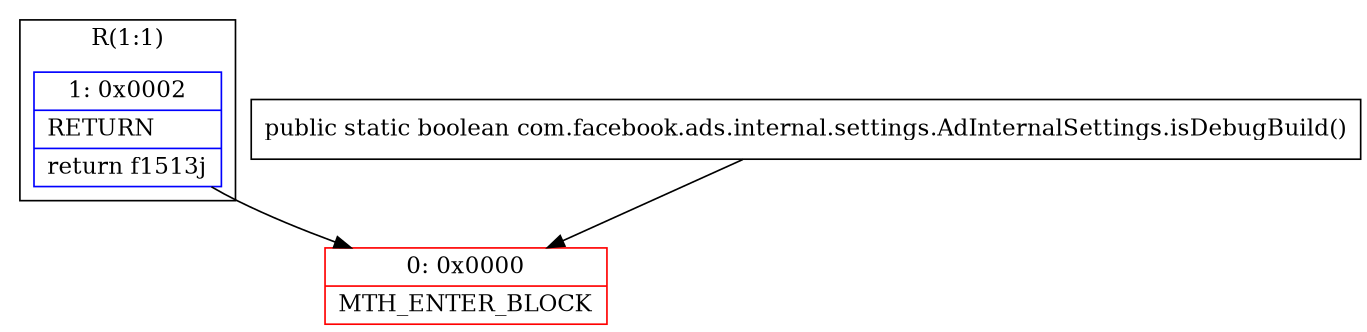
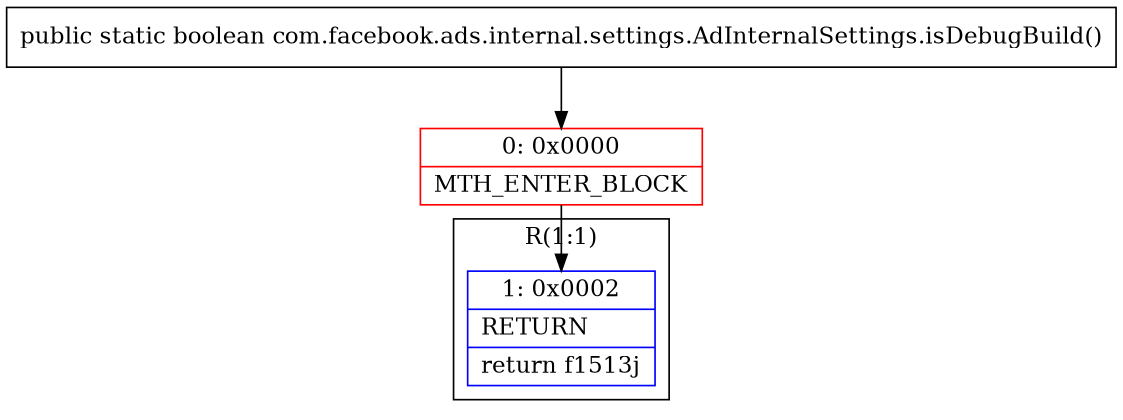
edge "1: 0x0002" -> "0: 0x0000": reversed
